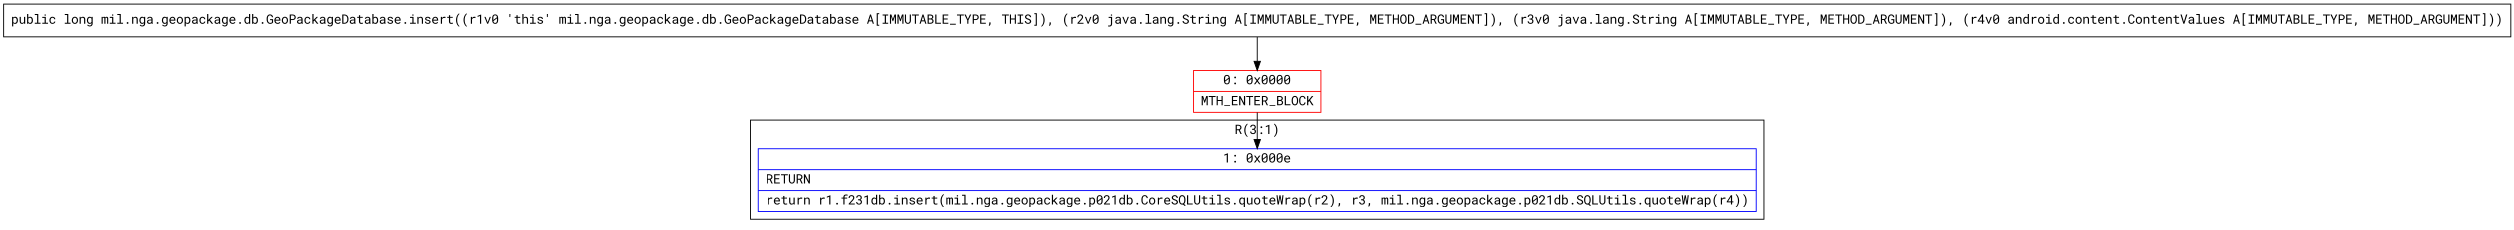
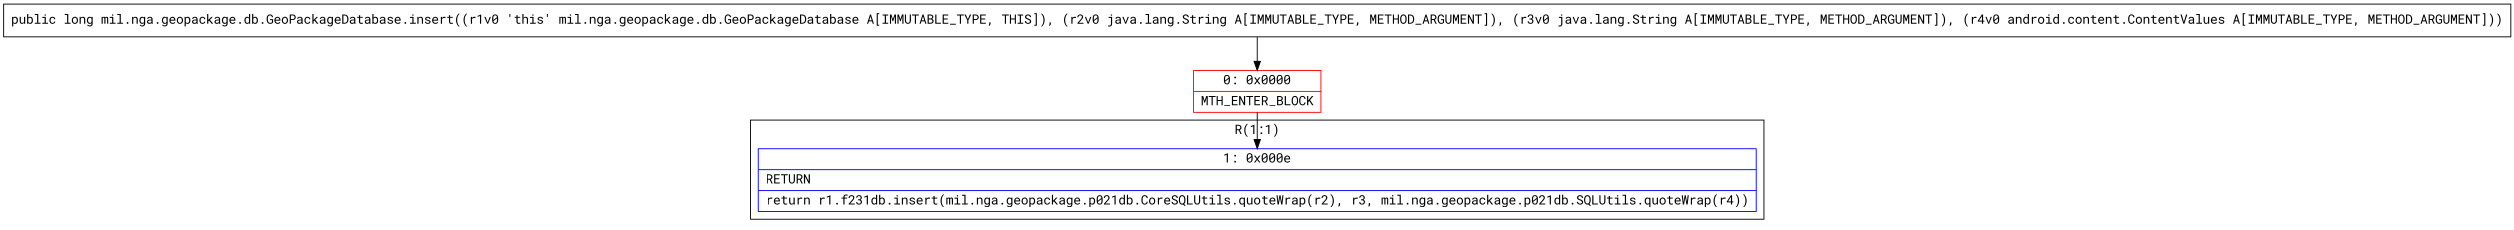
cluster "R(3:1)": label "R(3:1)" -> "R(1:1)"
